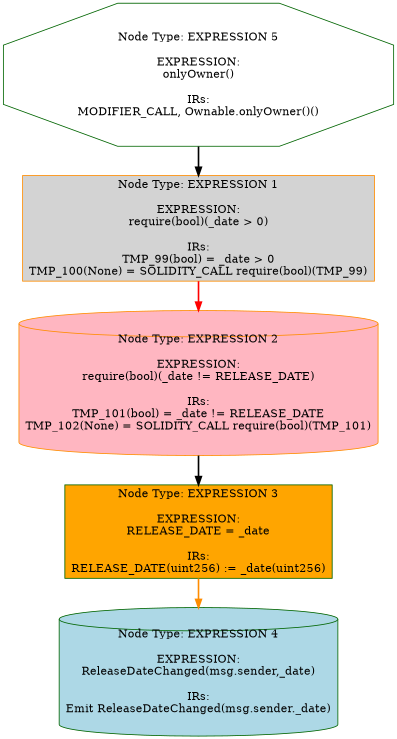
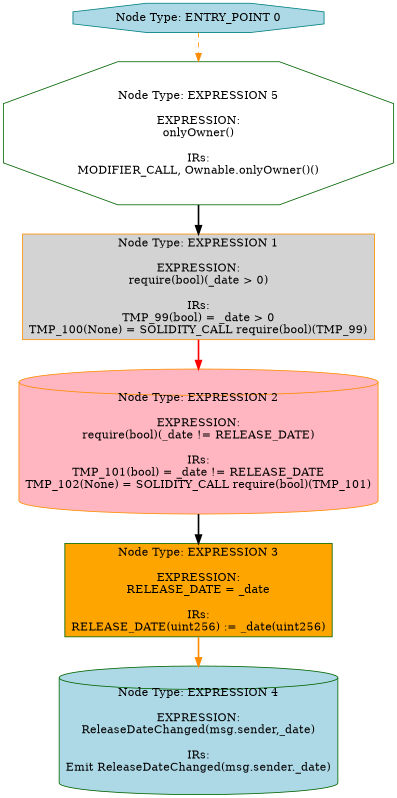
node "Node Type: ENTRY_POINT 0": added
